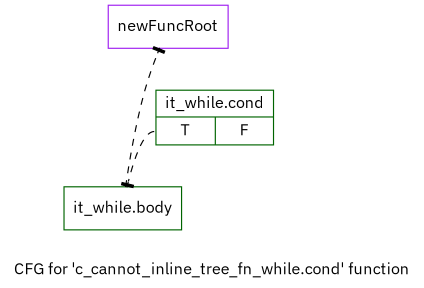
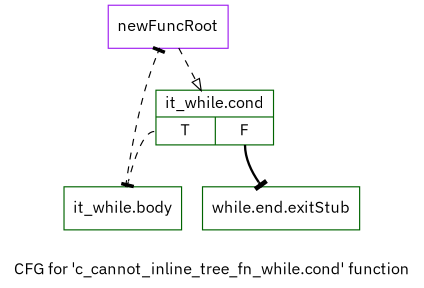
edge "newFuncRoot" -> "it_while.cond": added
node "while.end.exitStub": added
